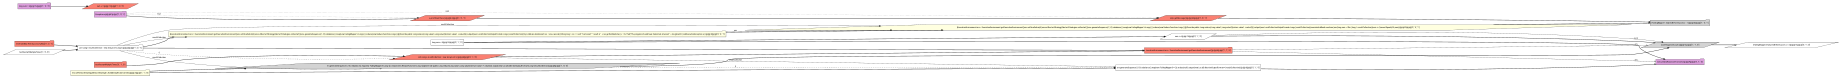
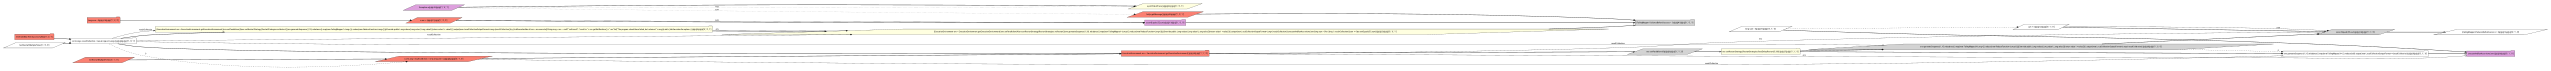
node "long sum = 0@@@15@@@['1', '0', '0']": fillcolor plum -> salmon
node "Exception e@@@41@@@['1', '0', '1']": shape folder -> parallelogram
node "e.printStackTrace()@@@42@@@['1', '0', '1']": fillcolor salmon -> lightyellow
edge "e.printStackTrace()@@@42@@@['1', '0', '1']" -> "fail(e.getMessage())@@@43@@@['1', '0', '1']": removed
node "assertEquals(55,sum)@@@19@@@['1', '0', '0']": added
edge "long sum = 0@@@10@@@['0', '1', '0']" -> "sum += l@@@12@@@['0', '1', '0']": style bold -> dashed
node "long sum = 0@@@10@@@['0', '1', '0']": shape folder -> parallelogram
node "env.setParallelism(4)@@@6@@@['1', '1', '0']": added
node "testRestartMultipleTimes['0', '1', '0']": shape folder -> parallelogram
